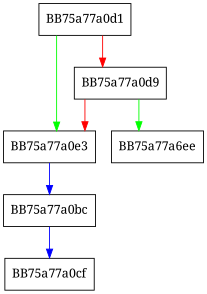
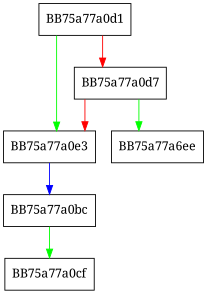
node "BB75a77a0d9": label "BB75a77a0d9" -> "BB75a77a0d7"
edge "BB75a77a0bc" -> "BB75a77a0cf": color blue -> green
